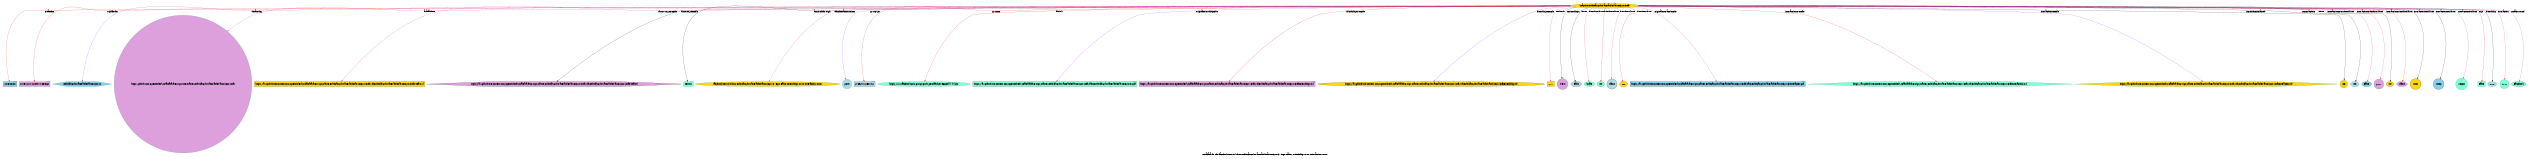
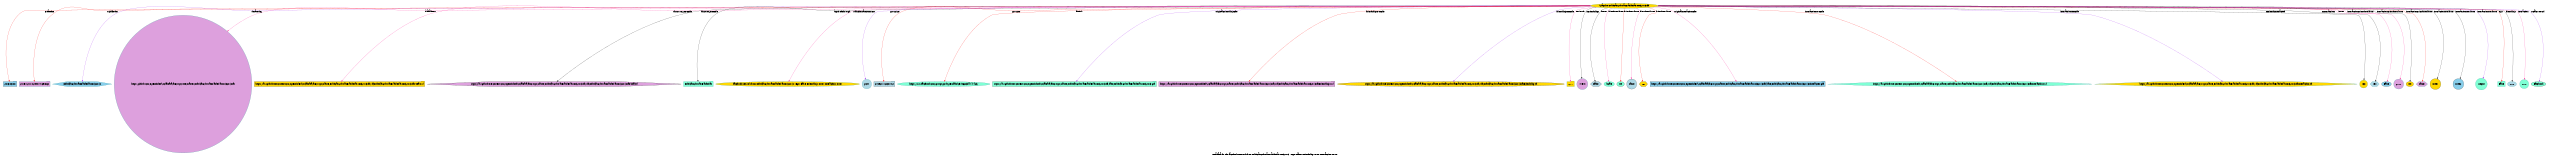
node "Netvizz": label "Netvizz" -> "PoliticasCulturasBrasileiras"
